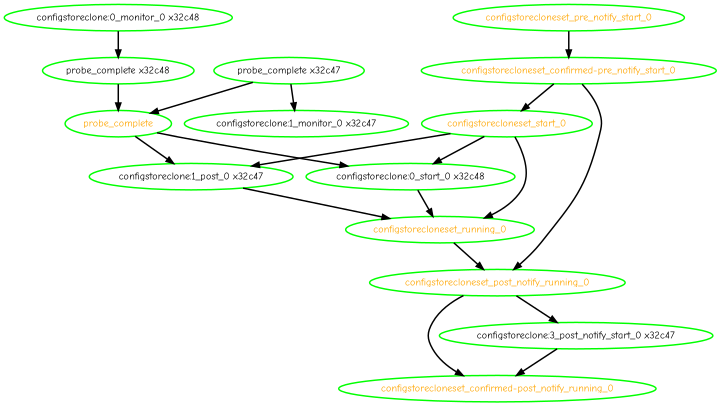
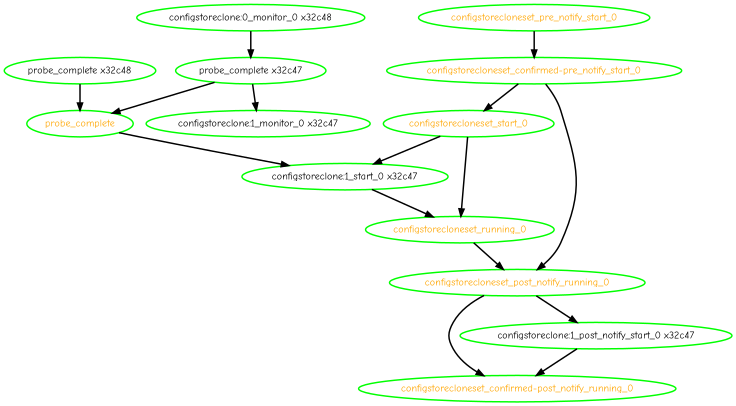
edge "configstoreclone:0_monitor_0 x32c48" -> "probe_complete x32c48": now "configstoreclone:0_monitor_0 x32c48" -> "probe_complete x32c47"
node "configstoreclone:1_post_0 x32c47": label "configstoreclone:1_post_0 x32c47" -> "configstoreclone:1_start_0 x32c47"
node "configstoreclone:0_start_0 x32c48": removed
node "configstoreclone:3_post_notify_start_0 x32c47": label "configstoreclone:3_post_notify_start_0 x32c47" -> "configstoreclone:1_post_notify_start_0 x32c47"
